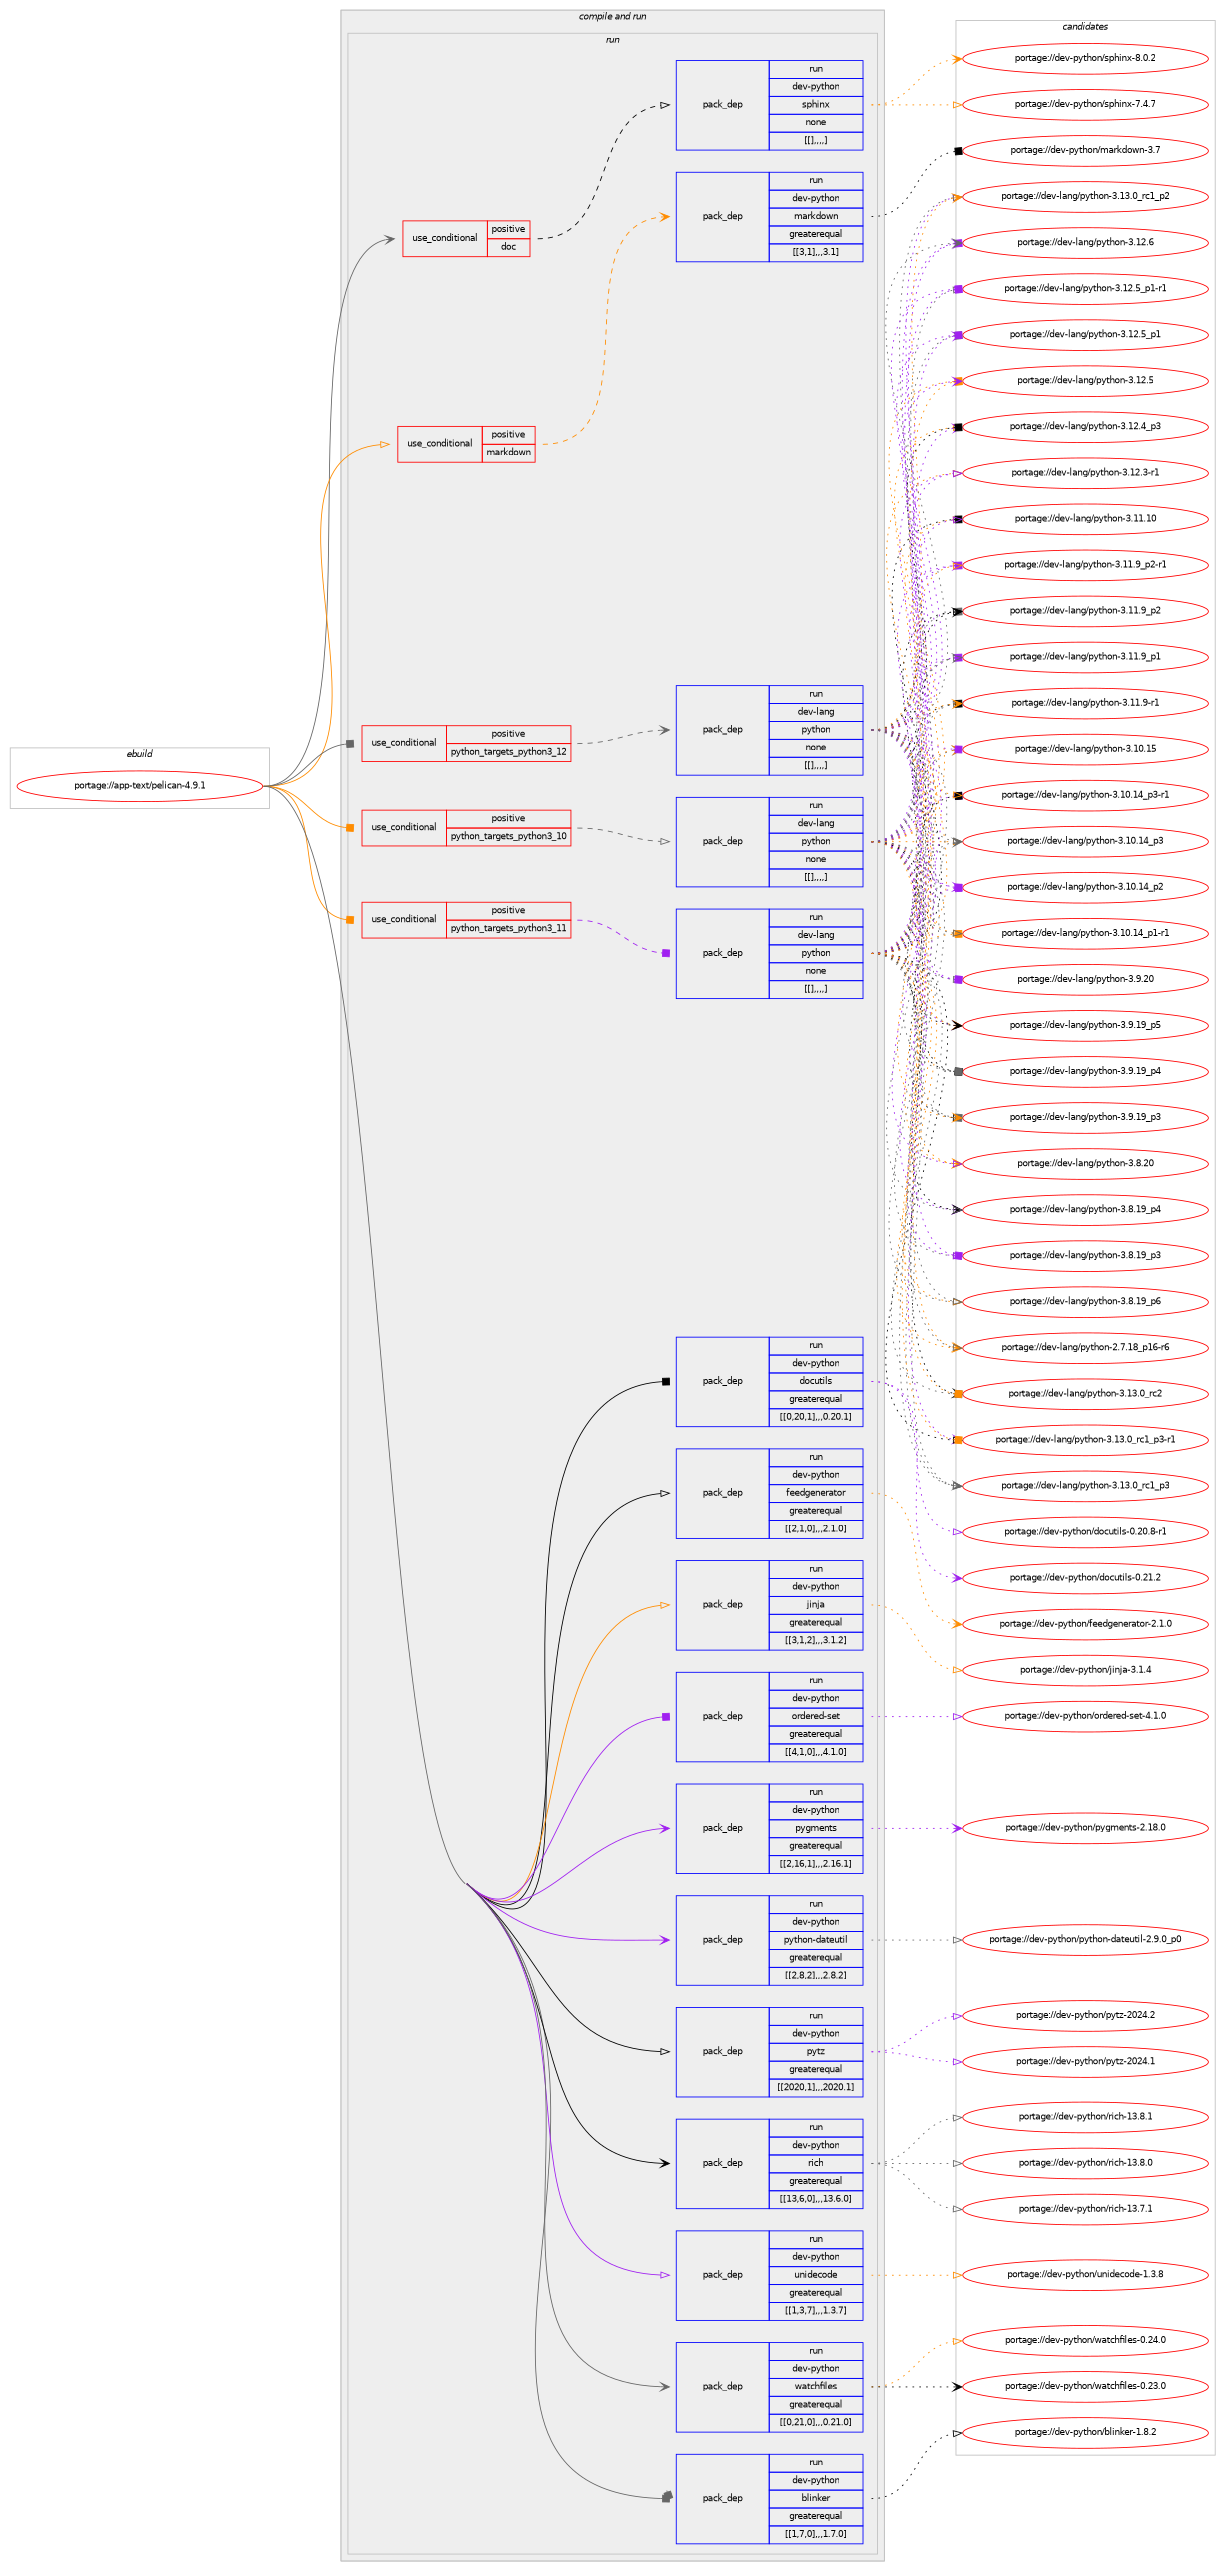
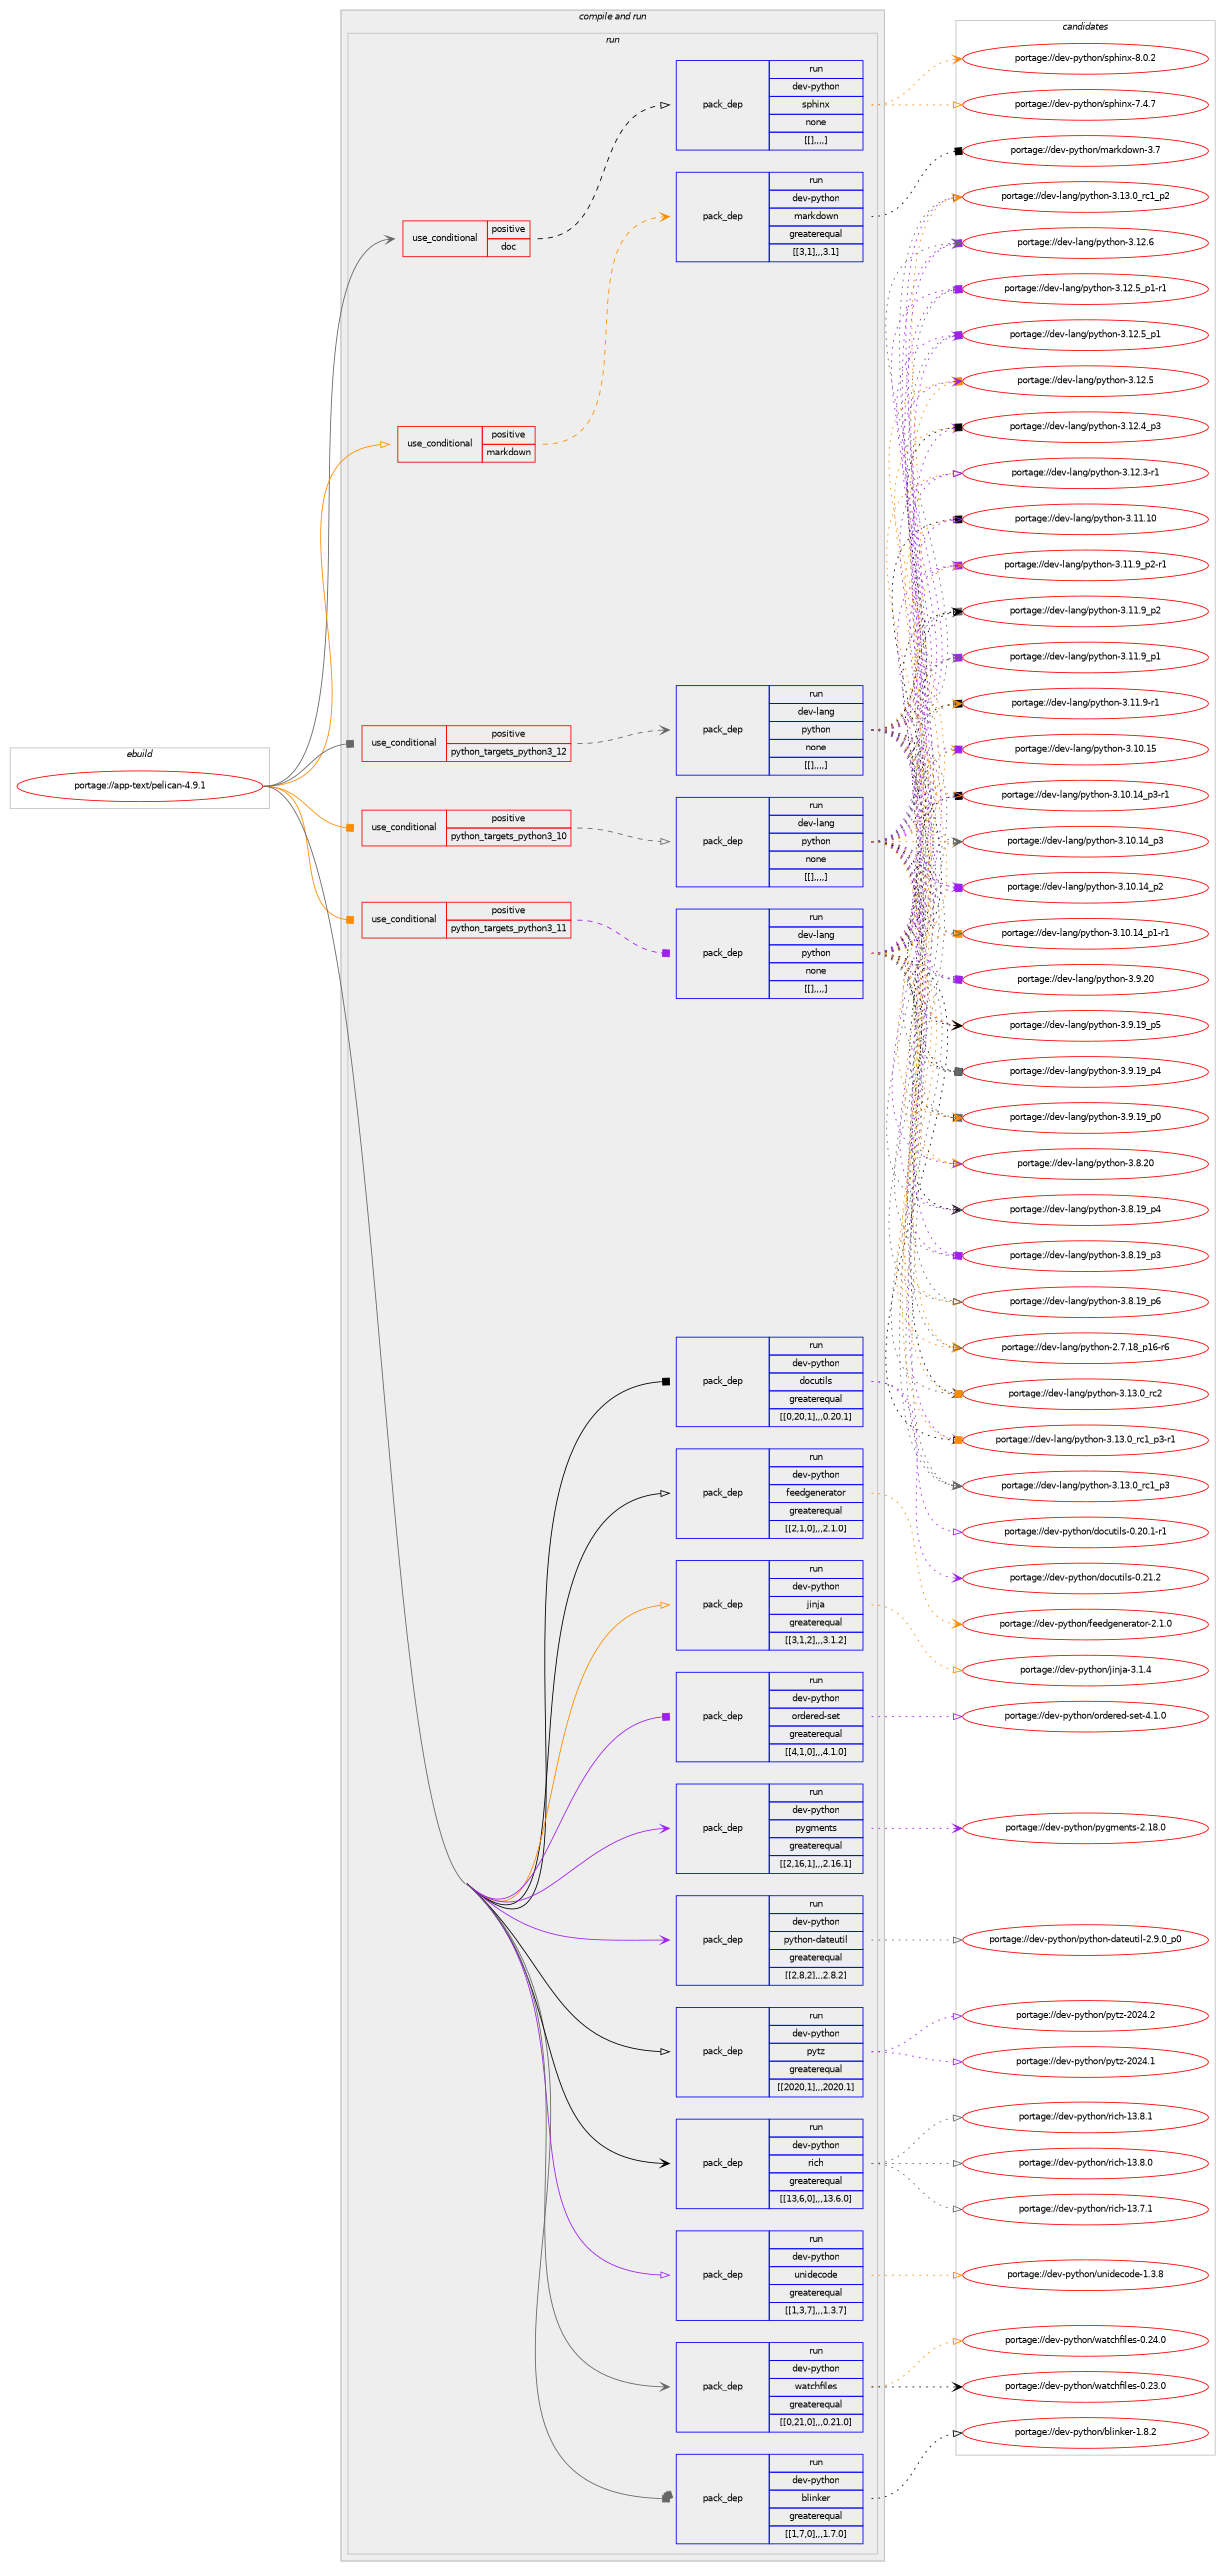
node "portage://dev-lang/python-3.9.19_p3": label "portage://dev-lang/python-3.9.19_p3" -> "portage://dev-lang/python-3.9.19_p0"
node "portage://dev-python/docutils-0.20.8-r1": label "portage://dev-python/docutils-0.20.8-r1" -> "portage://dev-python/docutils-0.20.1-r1"
